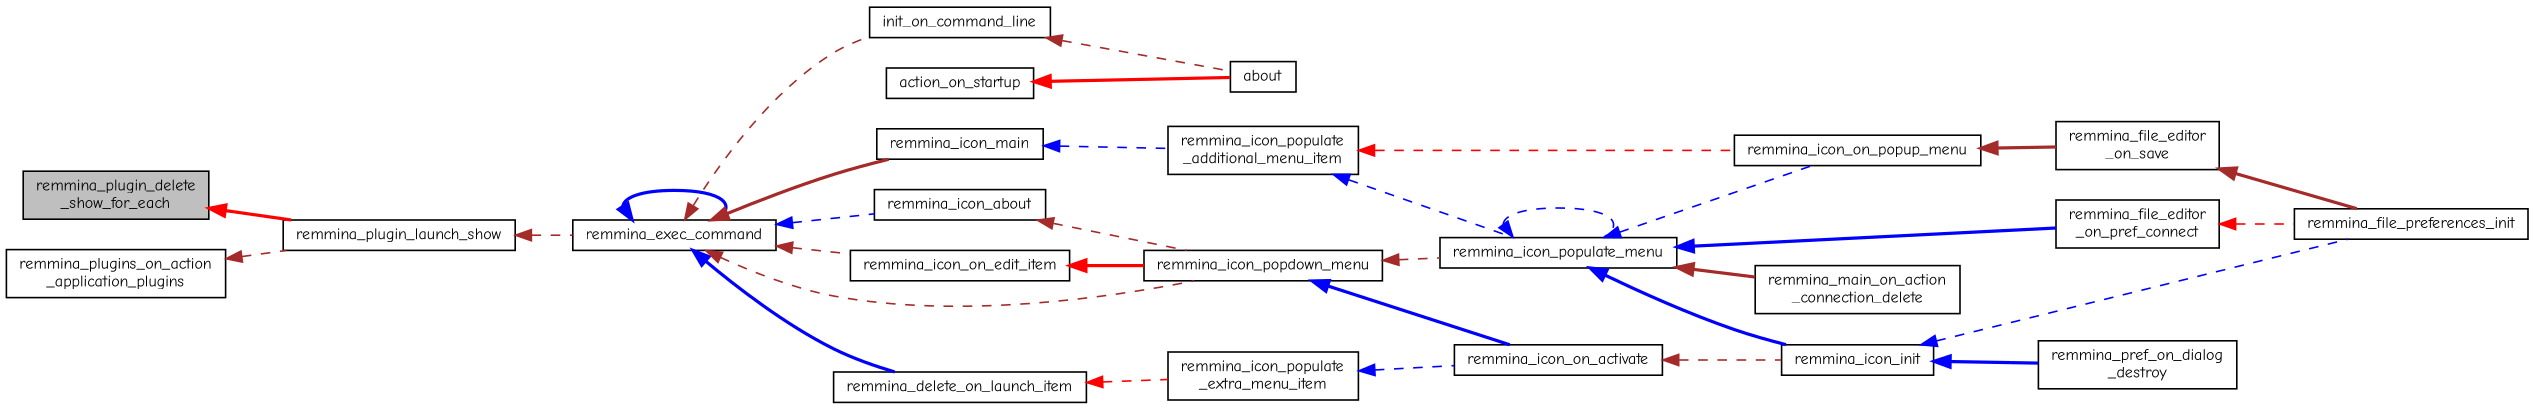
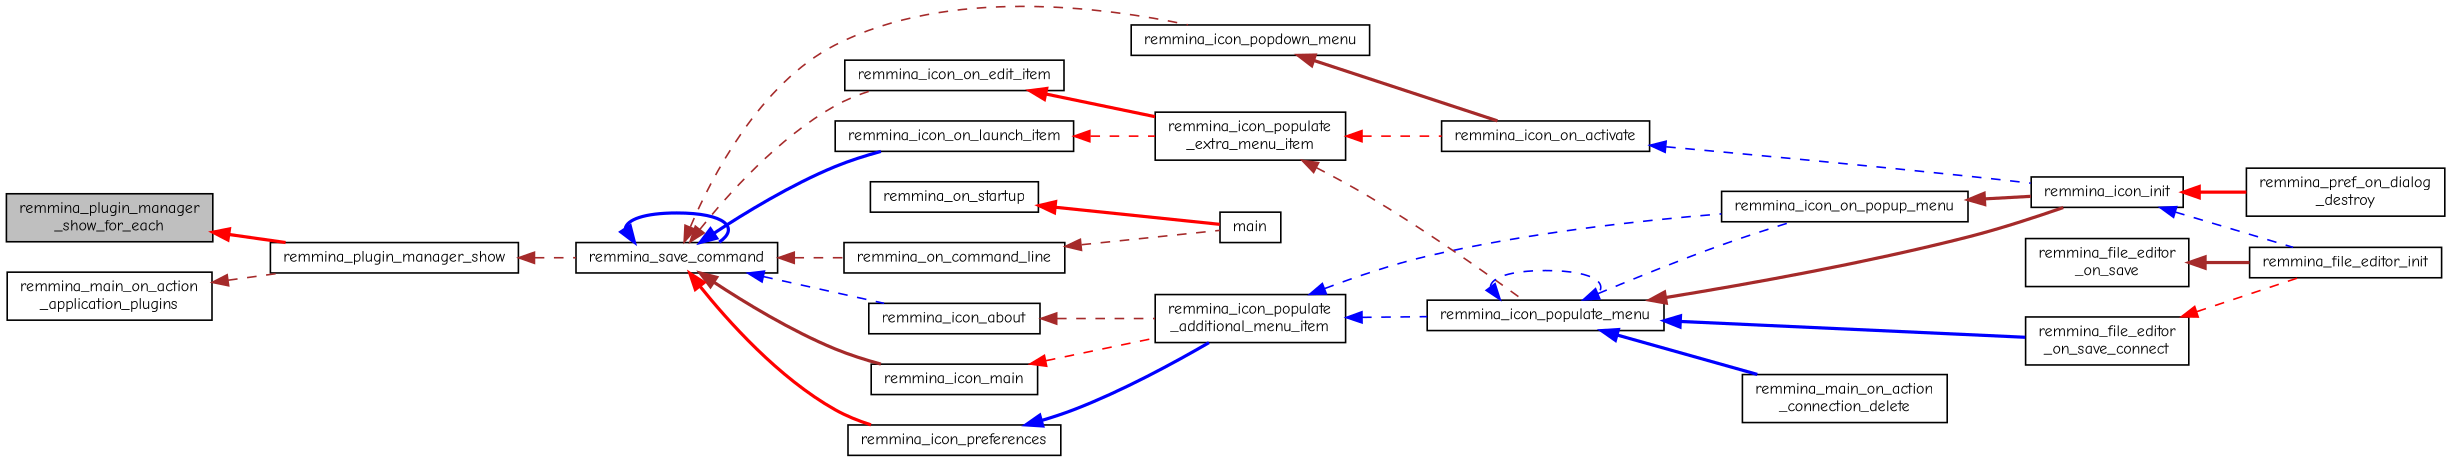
node "init_on_command_line": label "init_on_command_line" -> "remmina_on_command_line"
node "about": label "about" -> "main"
node "action_on_startup": label "action_on_startup" -> "remmina_on_startup"
edge "remmina_icon_populate _additional_menu_item" -> "remmina_icon_main": color blue -> red
edge "remmina_file_editor _on_save" -> "remmina_icon_on_popup_menu": now "remmina_icon_init" -> "remmina_icon_on_popup_menu"
edge "remmina_icon_on_popup_menu" -> "remmina_icon_populate _additional_menu_item": color red -> blue
node "remmina_plugin_delete _show_for_each": label "remmina_plugin_delete _show_for_each" -> "remmina_plugin_manager _show_for_each"
node "remmina_file_editor _on_pref_connect": label "remmina_file_editor _on_pref_connect" -> "remmina_file_editor _on_save_connect"
node "remmina_file_preferences_init": label "remmina_file_preferences_init" -> "remmina_file_editor_init"
node "remmina_plugin_launch_show": label "remmina_plugin_launch_show" -> "remmina_plugin_manager_show"
node "remmina_exec_command": label "remmina_exec_command" -> "remmina_save_command"
edge "remmina_icon_popdown_menu" -> "remmina_icon_about": now "remmina_icon_populate _additional_menu_item" -> "remmina_icon_about"
edge "remmina_icon_populate_menu" -> "remmina_icon_popdown_menu": now "remmina_icon_populate_menu" -> "remmina_icon_populate _extra_menu_item"
edge "remmina_icon_popdown_menu" -> "remmina_icon_on_edit_item": now "remmina_icon_populate _extra_menu_item" -> "remmina_icon_on_edit_item"
edge "remmina_main_on_action _connection_delete" -> "remmina_icon_populate_menu": color brown -> blue
node "remmina_plugins_on_action _application_plugins": label "remmina_plugins_on_action _application_plugins" -> "remmina_main_on_action _application_plugins"
edge "remmina_icon_init" -> "remmina_icon_populate_menu": color blue -> brown
edge "remmina_icon_on_activate" -> "remmina_icon_popdown_menu": color blue -> brown
edge "remmina_icon_init" -> "remmina_icon_on_activate": color brown -> blue
edge "remmina_pref_on_dialog _destroy" -> "remmina_icon_init": color blue -> red
edge "remmina_icon_on_activate" -> "remmina_icon_populate _extra_menu_item": color blue -> red
node "remmina_delete_on_launch_item": label "remmina_delete_on_launch_item" -> "remmina_icon_on_launch_item"
node "remmina_icon_preferences": added
